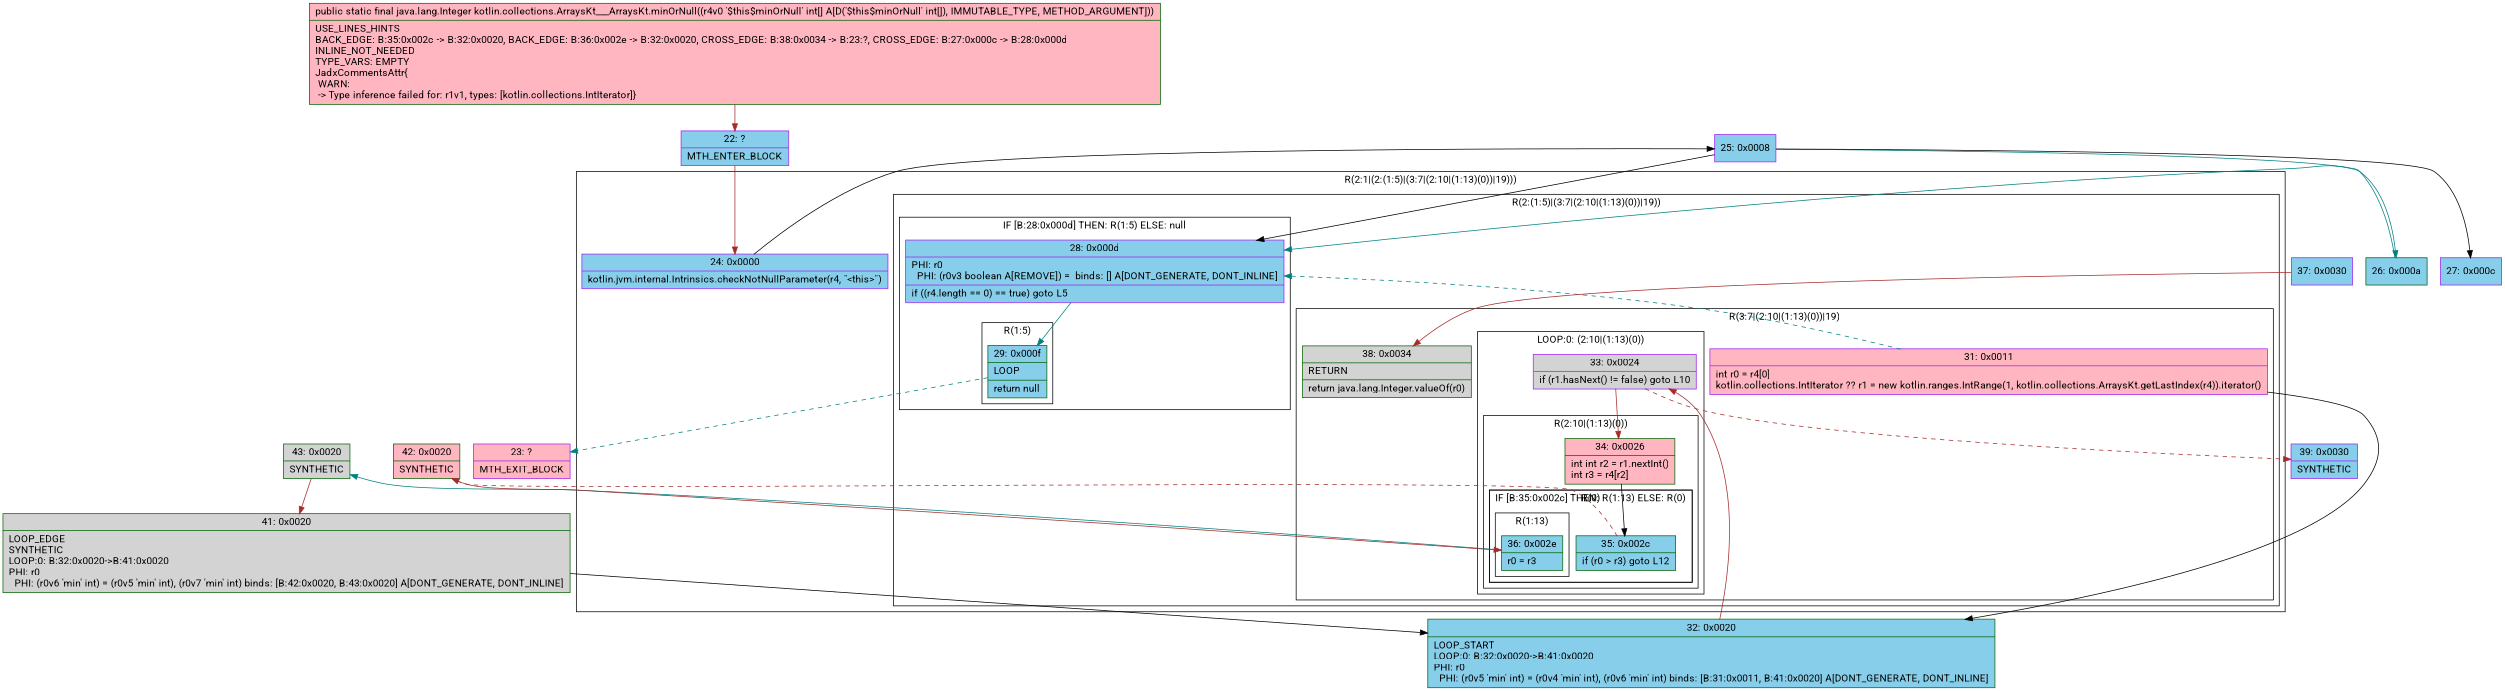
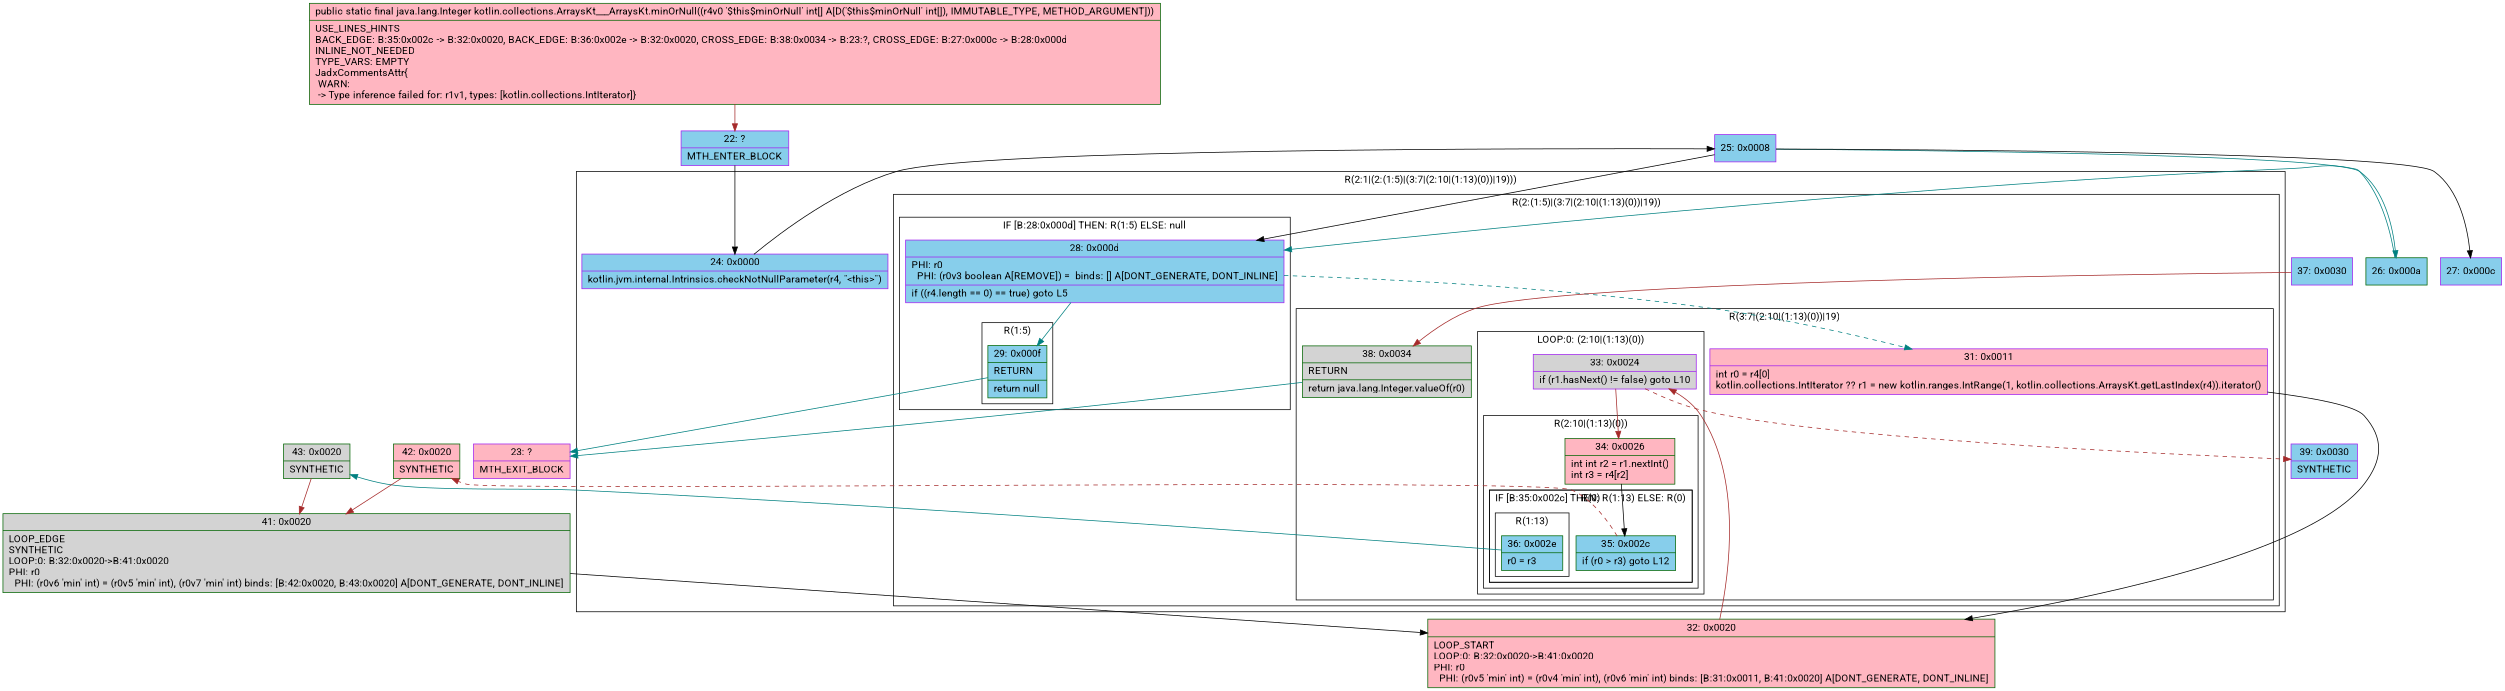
edge "22: ?" -> "24: 0x0000": color brown -> black
edge "31: 0x0011" -> "28: 0x000d": reversed
node "29: 0x000f": text "LOOP" -> "RETURN"
edge "29: 0x000f" -> "23: ?": style dashed -> solid
edge "38: 0x0034" -> "23: ?": added
edge "42: 0x0020" -> "36: 0x002e": now "42: 0x0020" -> "41: 0x0020"
node "32: 0x0020": fillcolor skyblue -> lightpink
